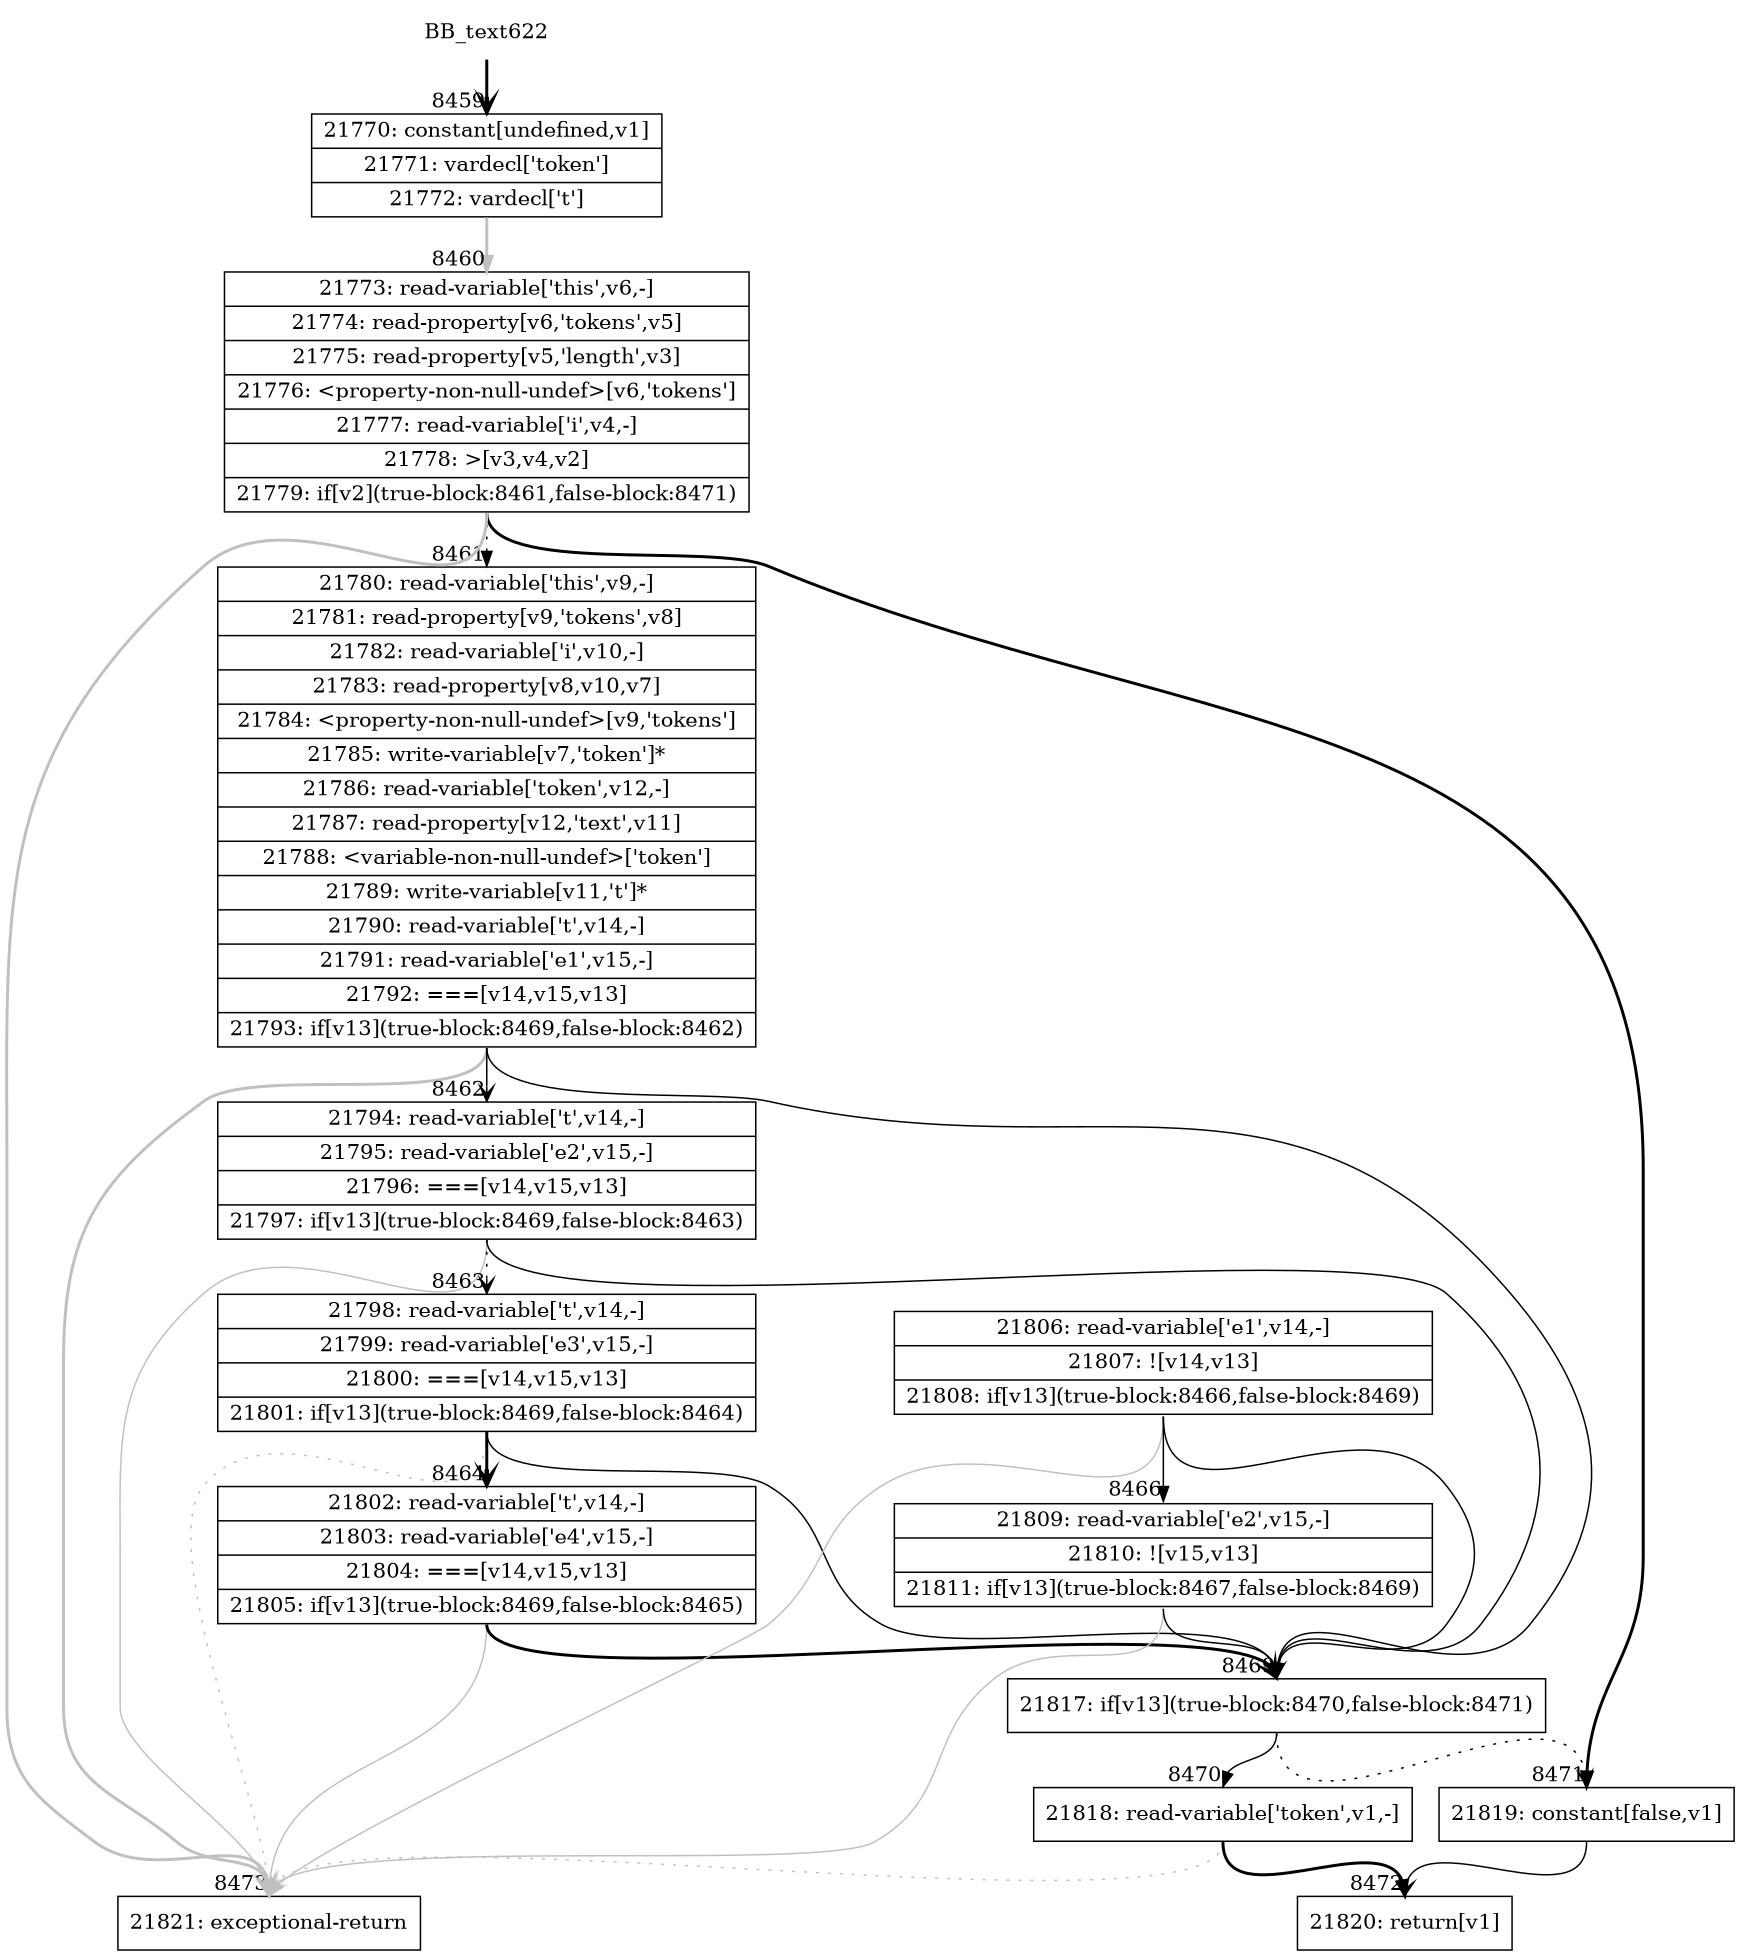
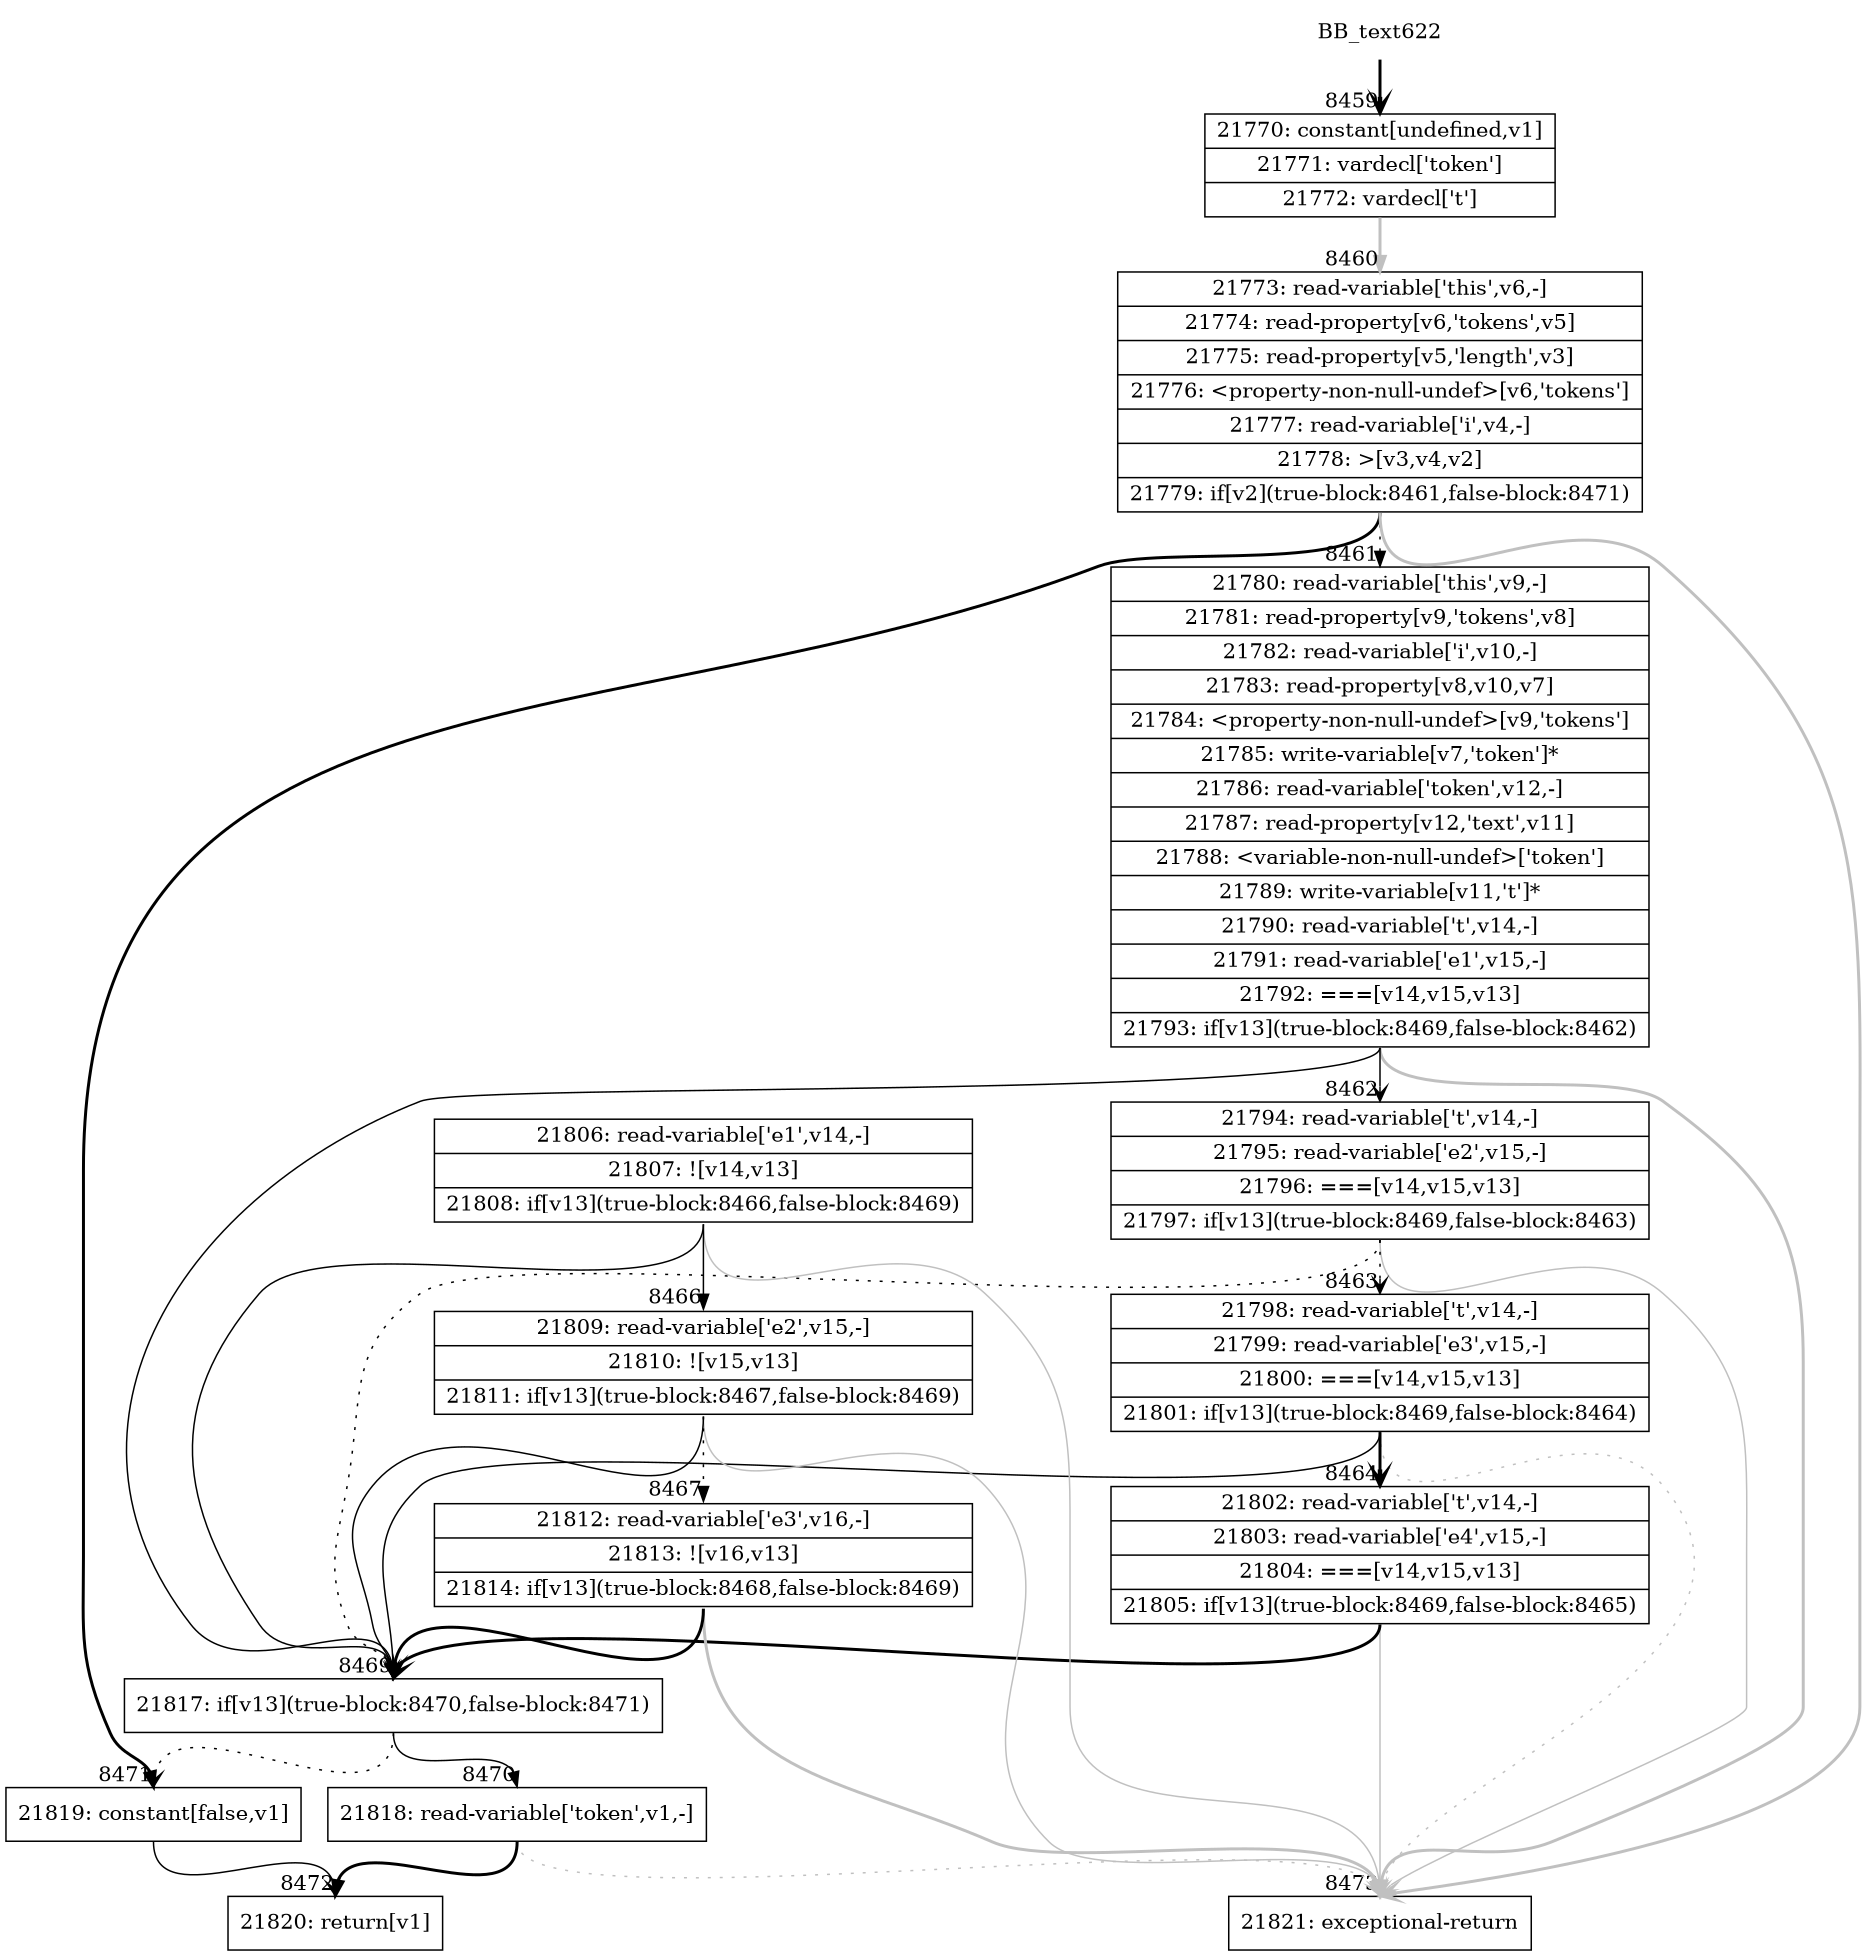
edge "21794: read-variable['t',v14,-]" -> "21817: if[v13](true-block:8470,false-block:8471)": style solid -> dotted
edge "21780: read-variable['this',v9,-]" -> "21821: exceptional-return": arrowhead vee -> normal
node "21812: read-variable['e3',v16,-]": added
